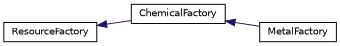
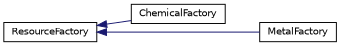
edge "MetalFactory" -> "ChemicalFactory": now "MetalFactory" -> "ResourceFactory"
